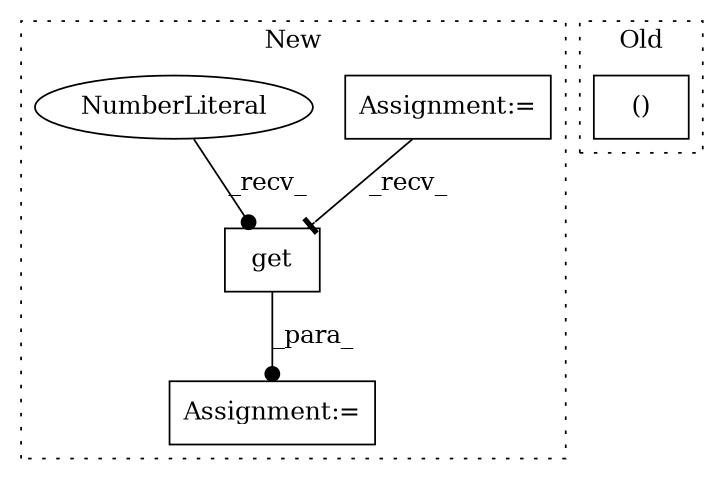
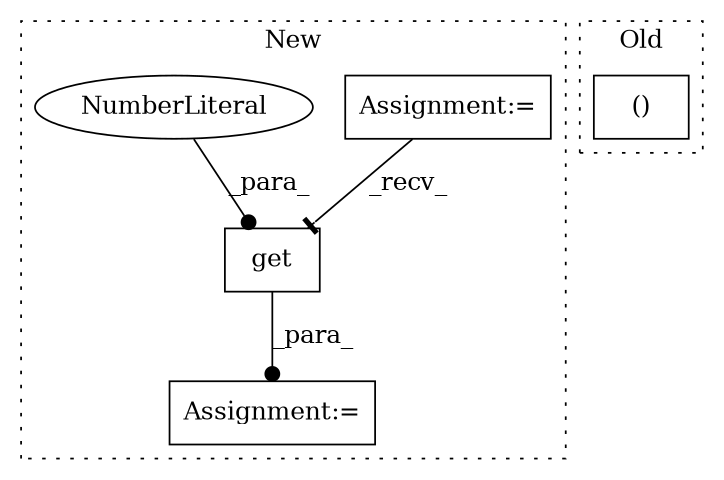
edge "NumberLiteral" -> "get": label "_recv_" -> "_para_"
